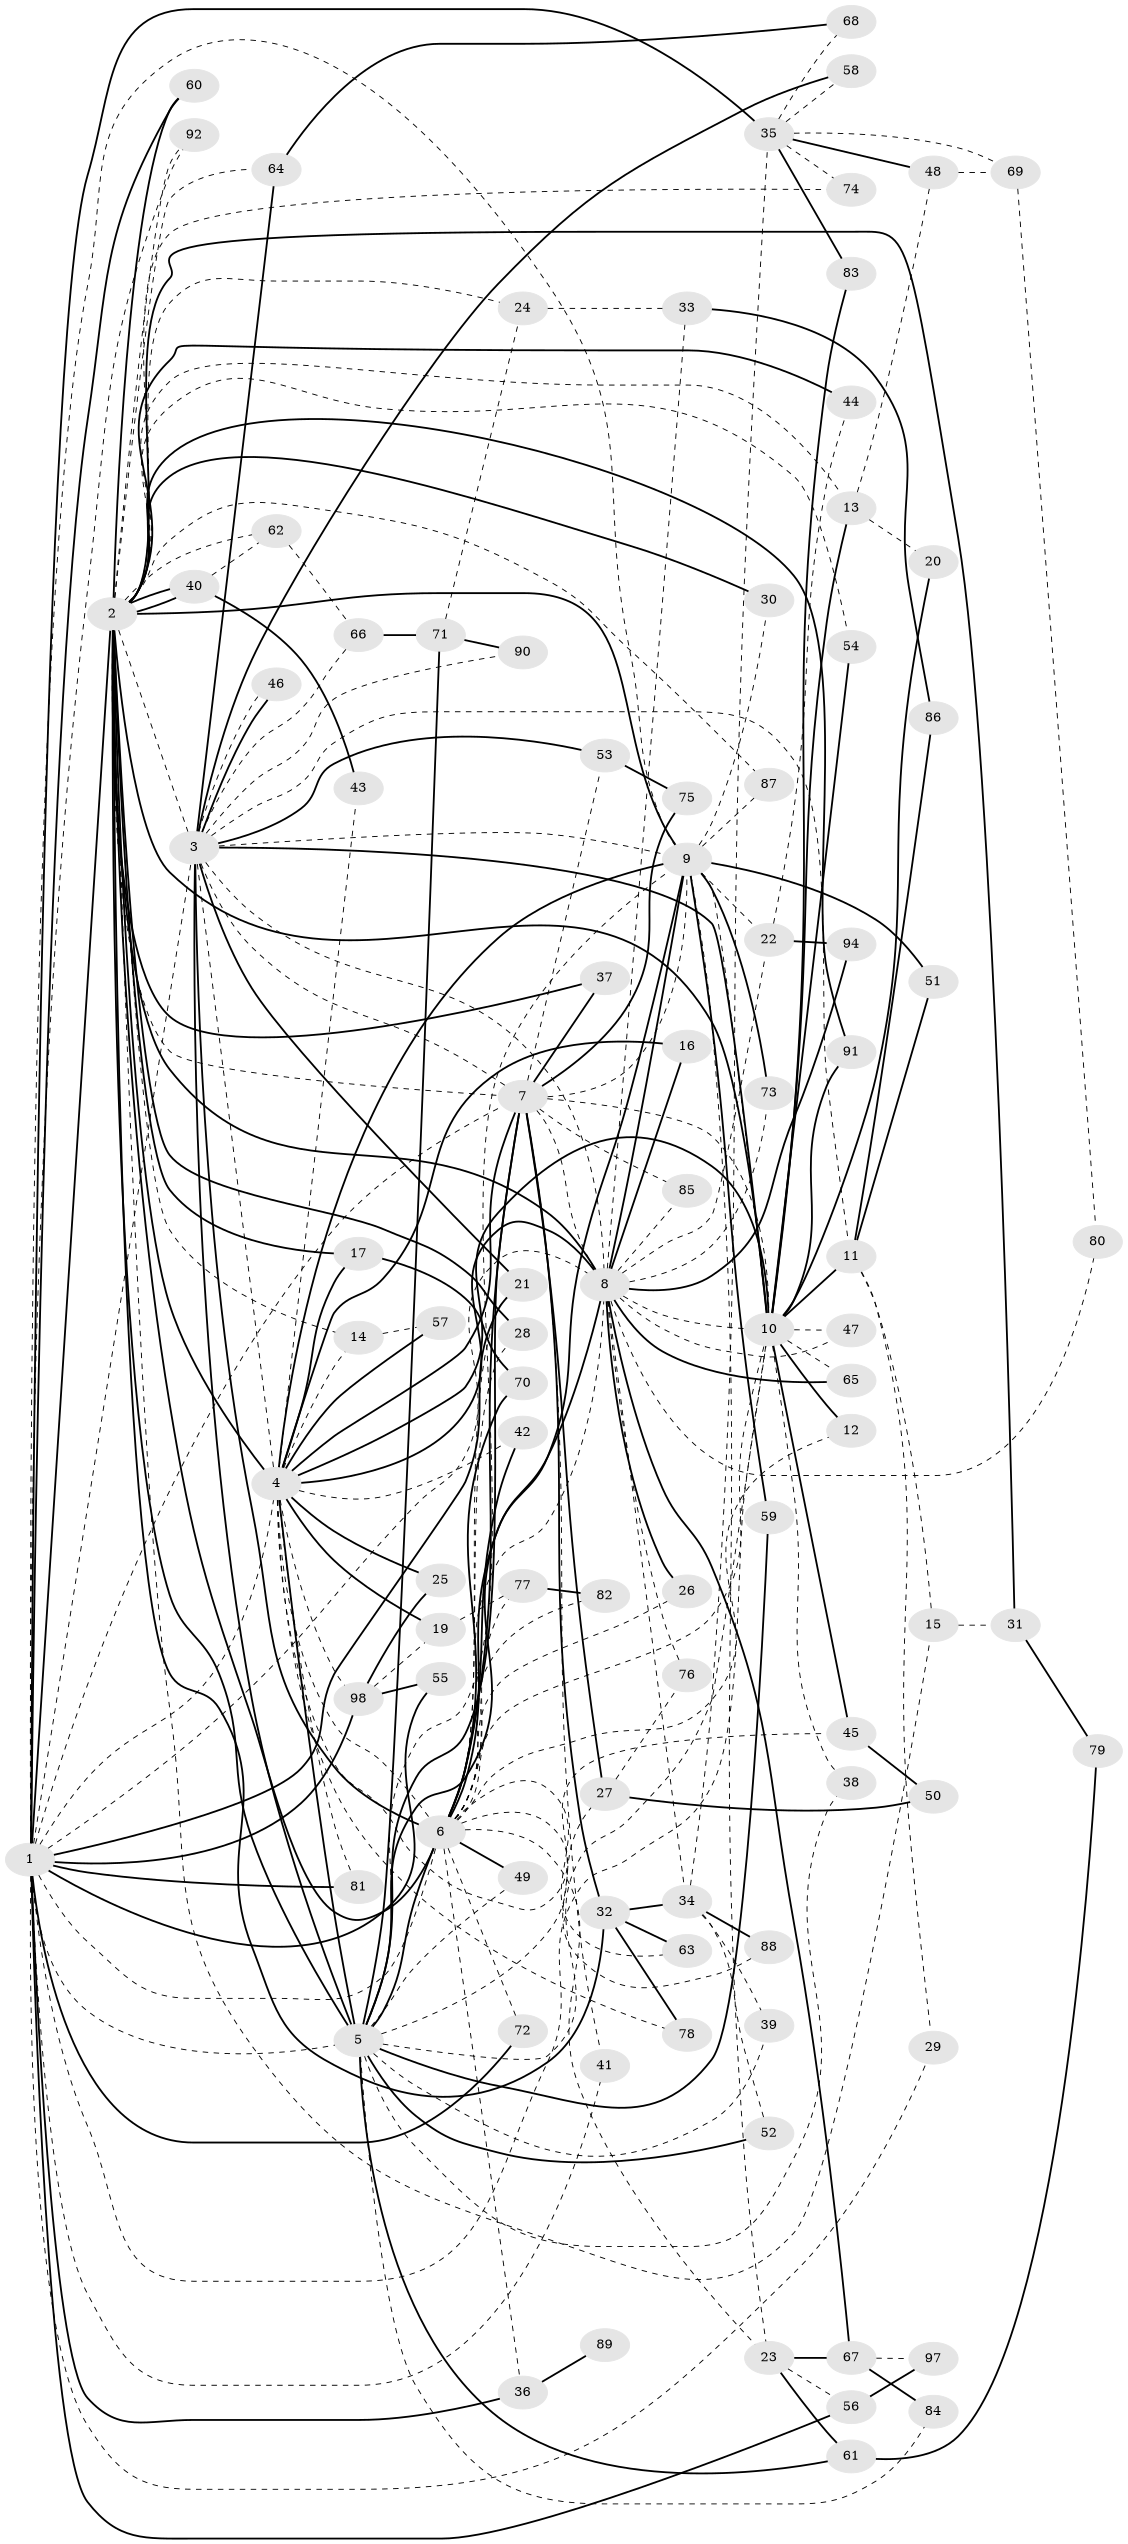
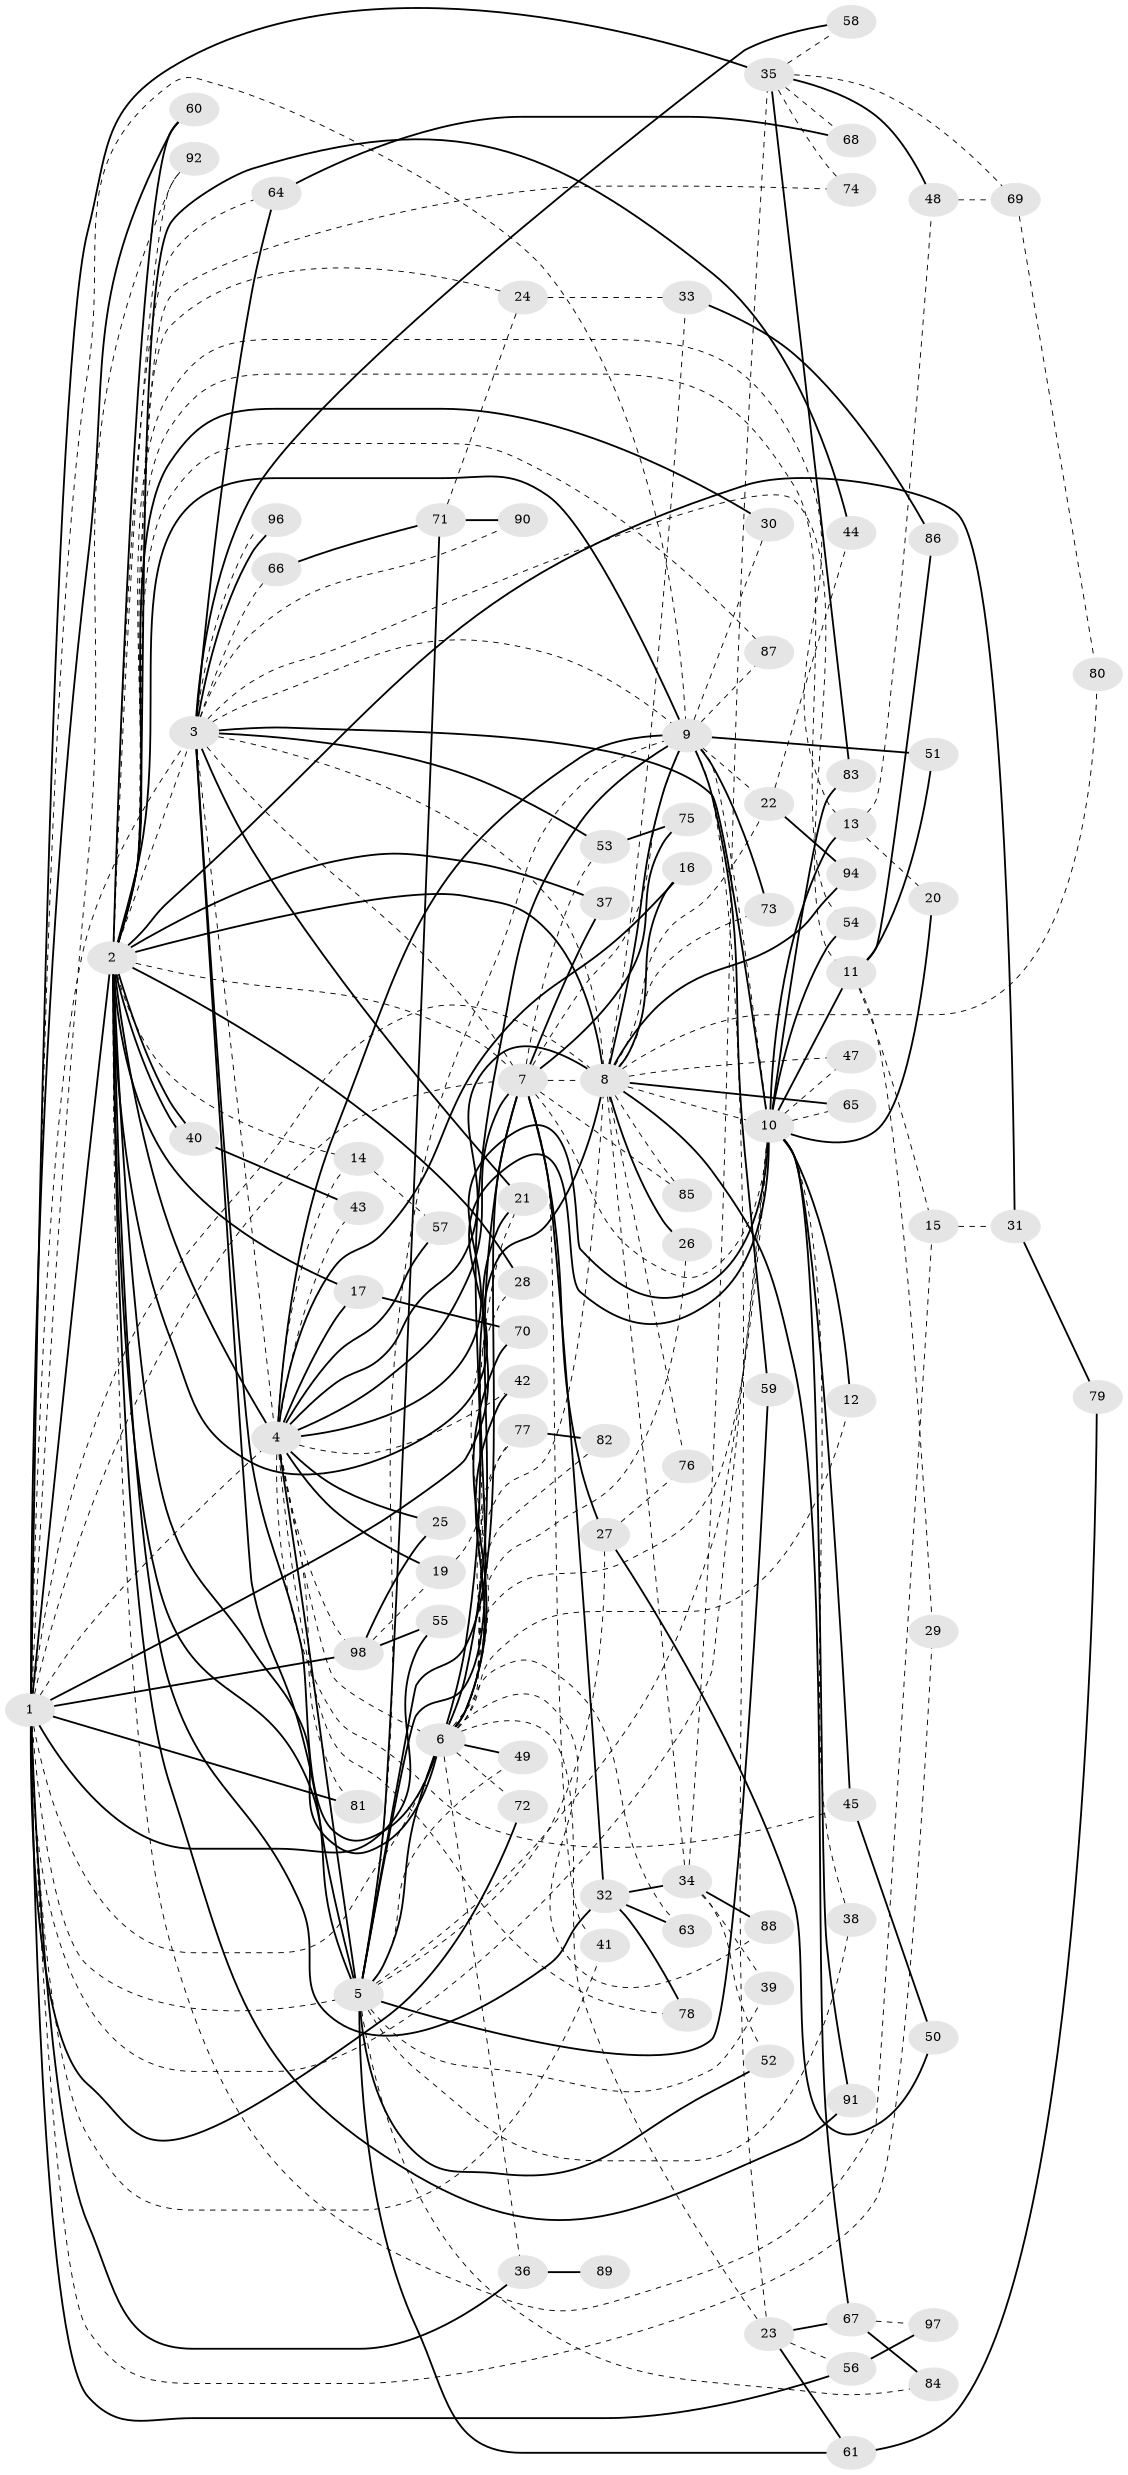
node "62": removed
node "46": label "46" -> "96"
